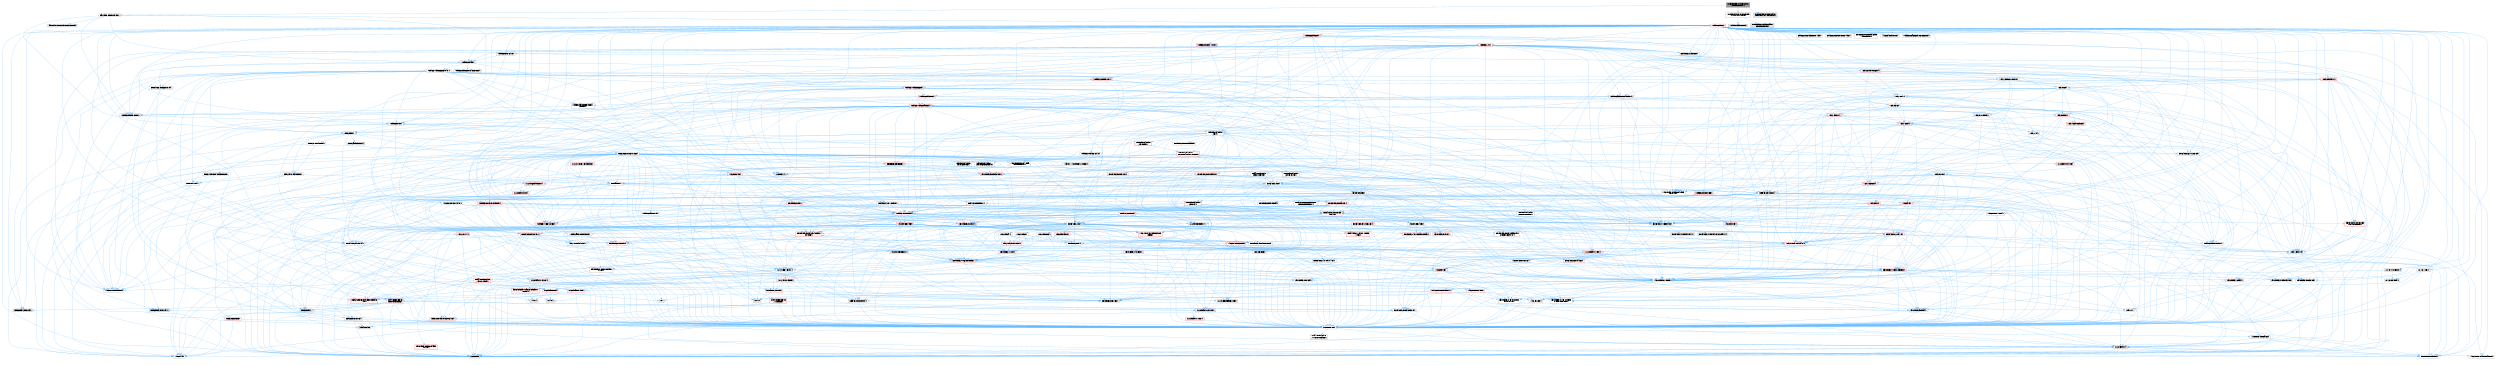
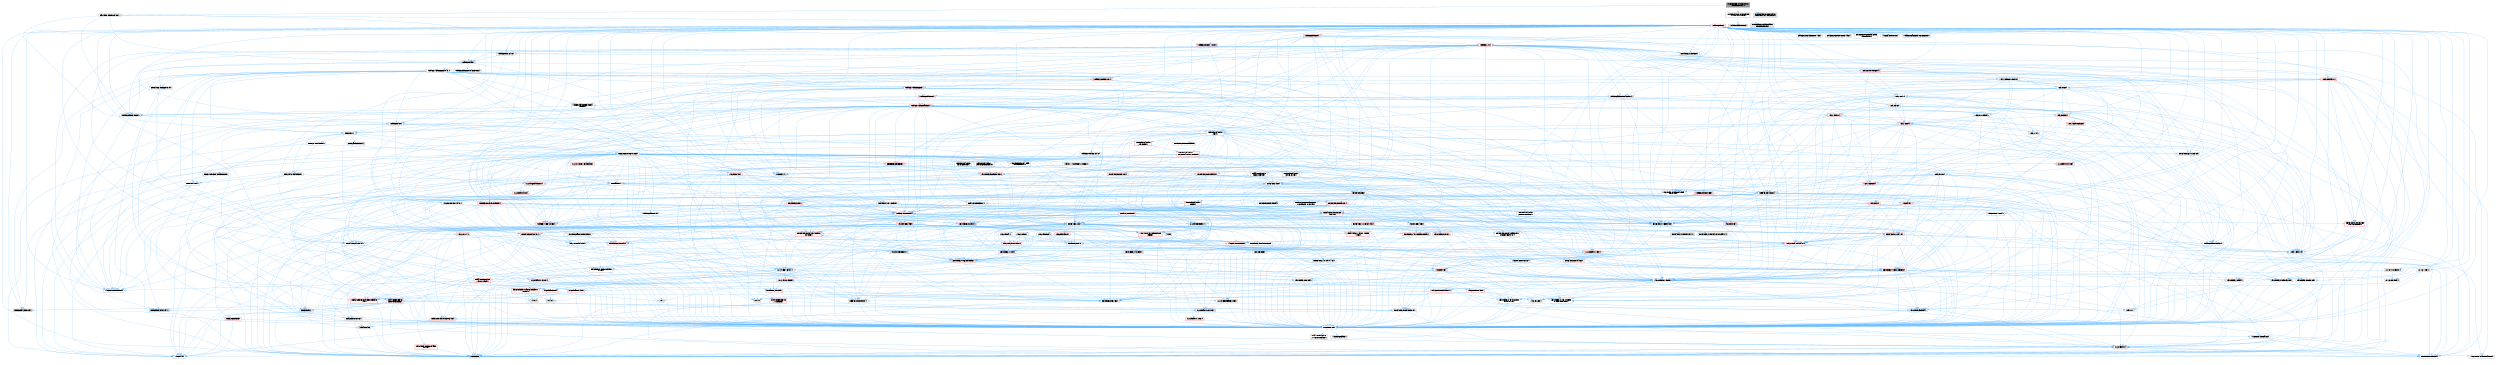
node "GameplayTagContainer.generated.h": removed
node "Stats/Stats.h": label "Stats/Stats.h" -> "Stats/Text.h"
node "Internationalization /TextKey.h": label "Internationalization /TextKey.h" -> "Internationalization /State.h"
node "Logging/LogScopedCategory LogScopedCategory.h": label "Logging/LogScopedCategory LogScopedCategory.h" -> "Logging/LogScopedCategory AndVerbosityOverride.h"
node "Containers/ChunkedArray.h": label "Containers/ChunkedArray.h" -> "Containers/NumericLimits.h"
node "Models/GetTypeHashable.h": label "Models/GetTypeHashable.h" -> "Concepts/GetTypeHashable.h"
node "limits": added
edge "Misc/StringBuilder.h" -> "Templates/IsArrayOrRefOf TypeByPredicate.h": now "Templates/Sorting.h" -> "Templates/IsArrayOrRefOf TypeByPredicate.h"
node "Misc/CoreDefines.h": added
